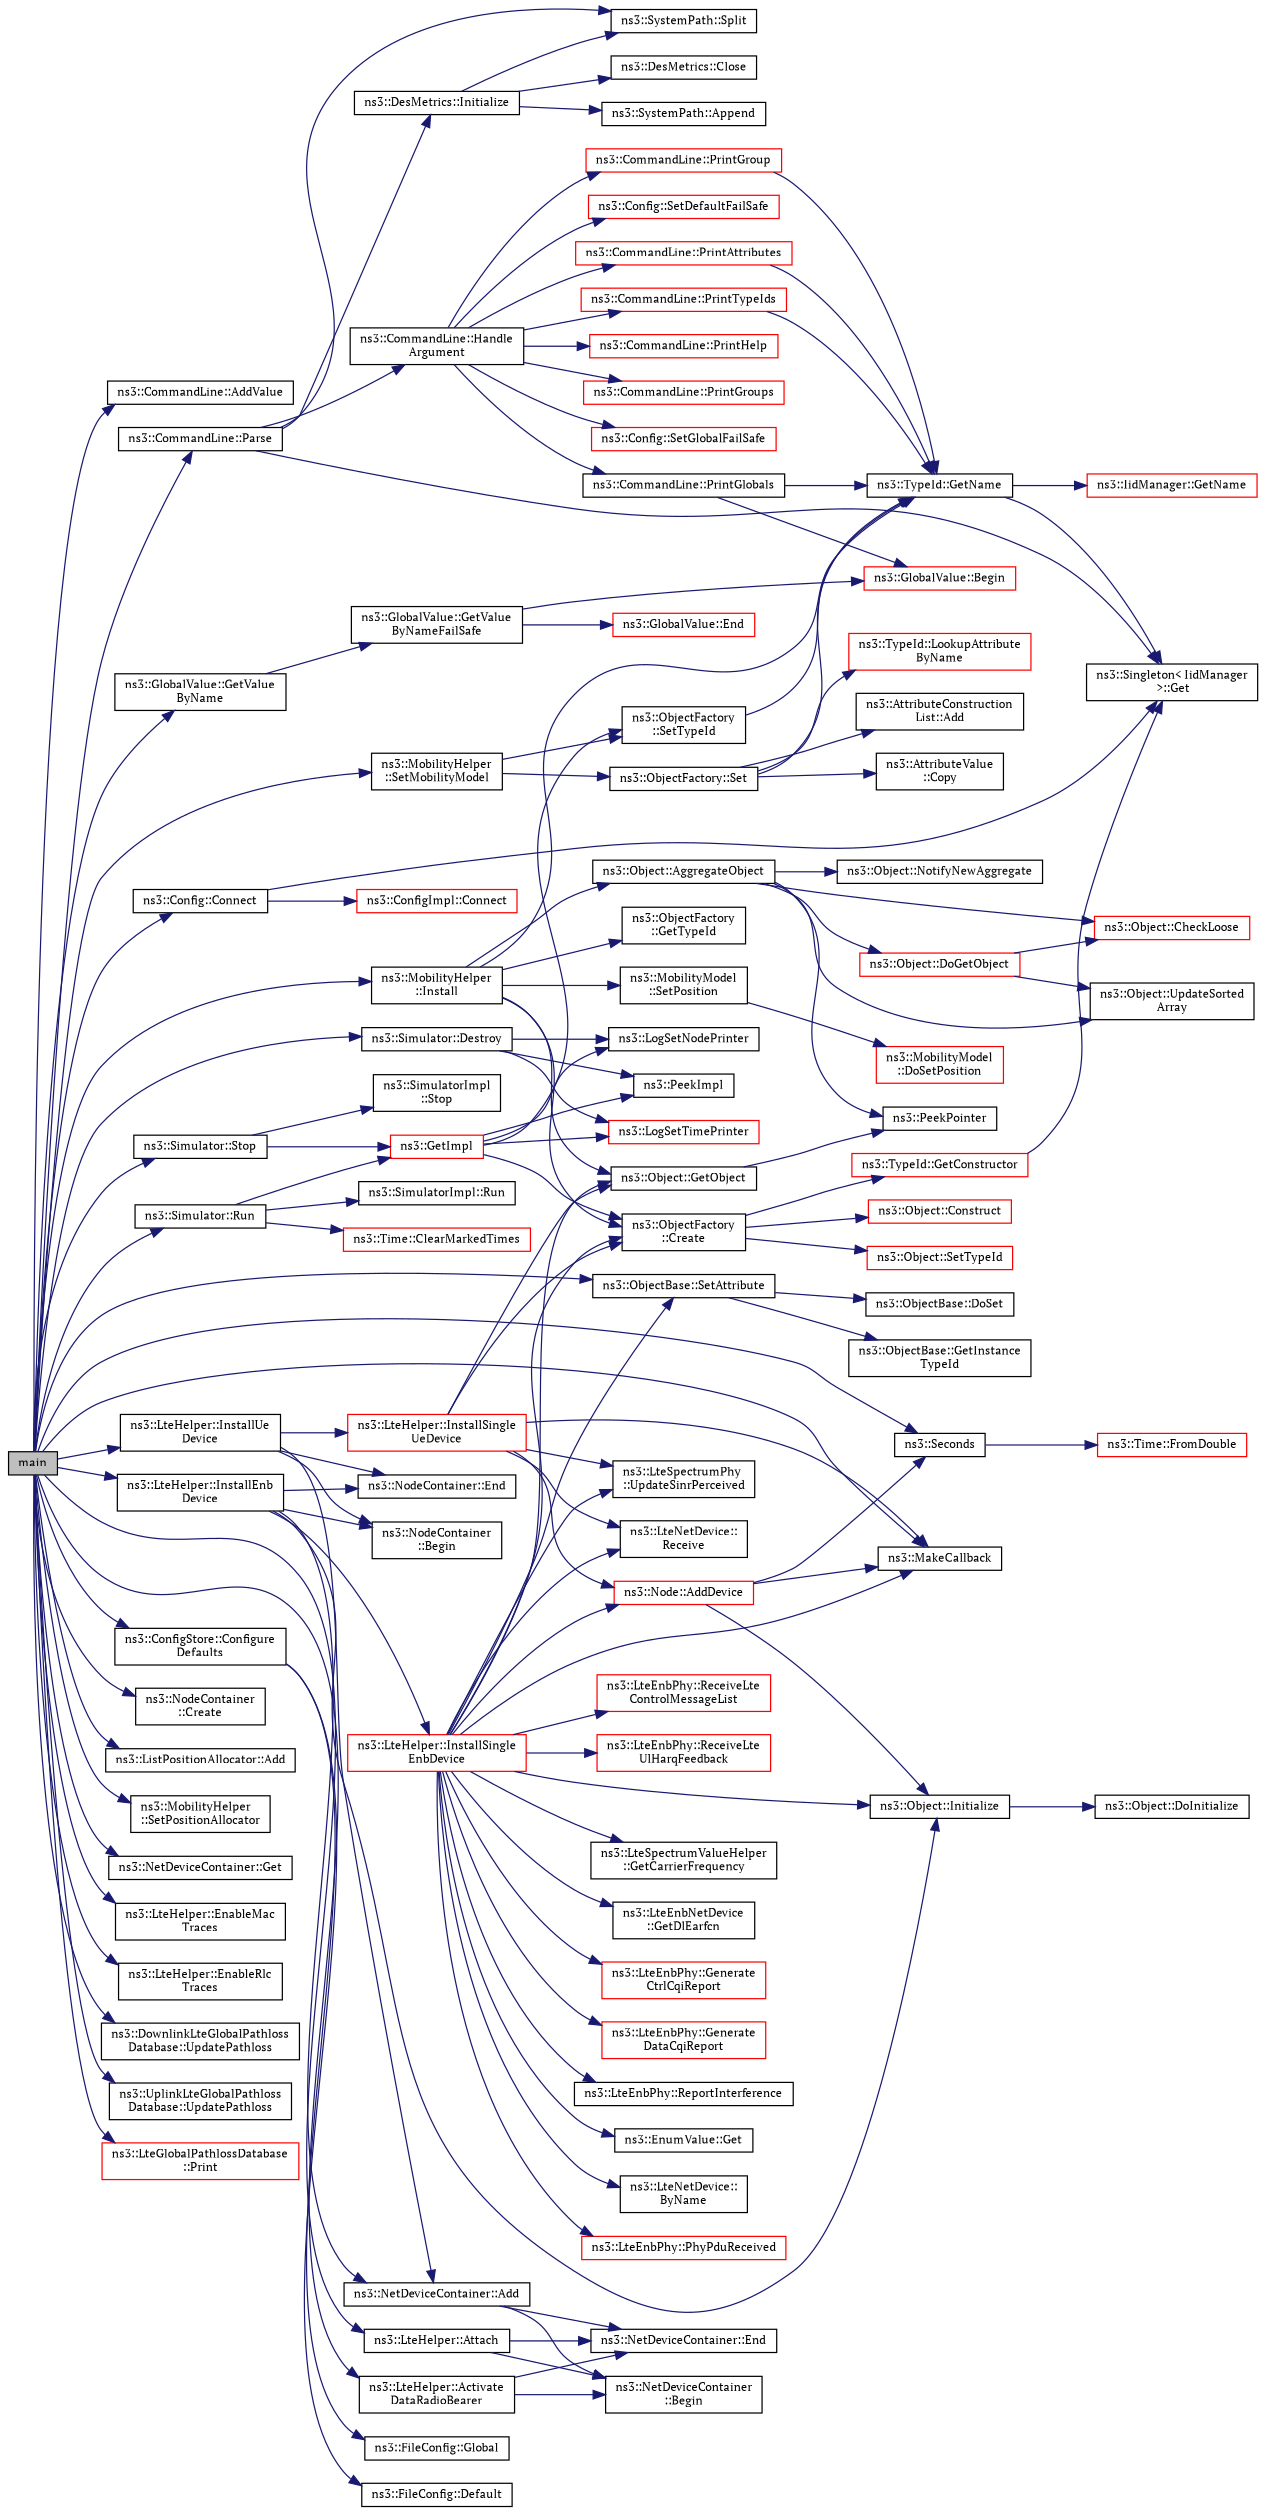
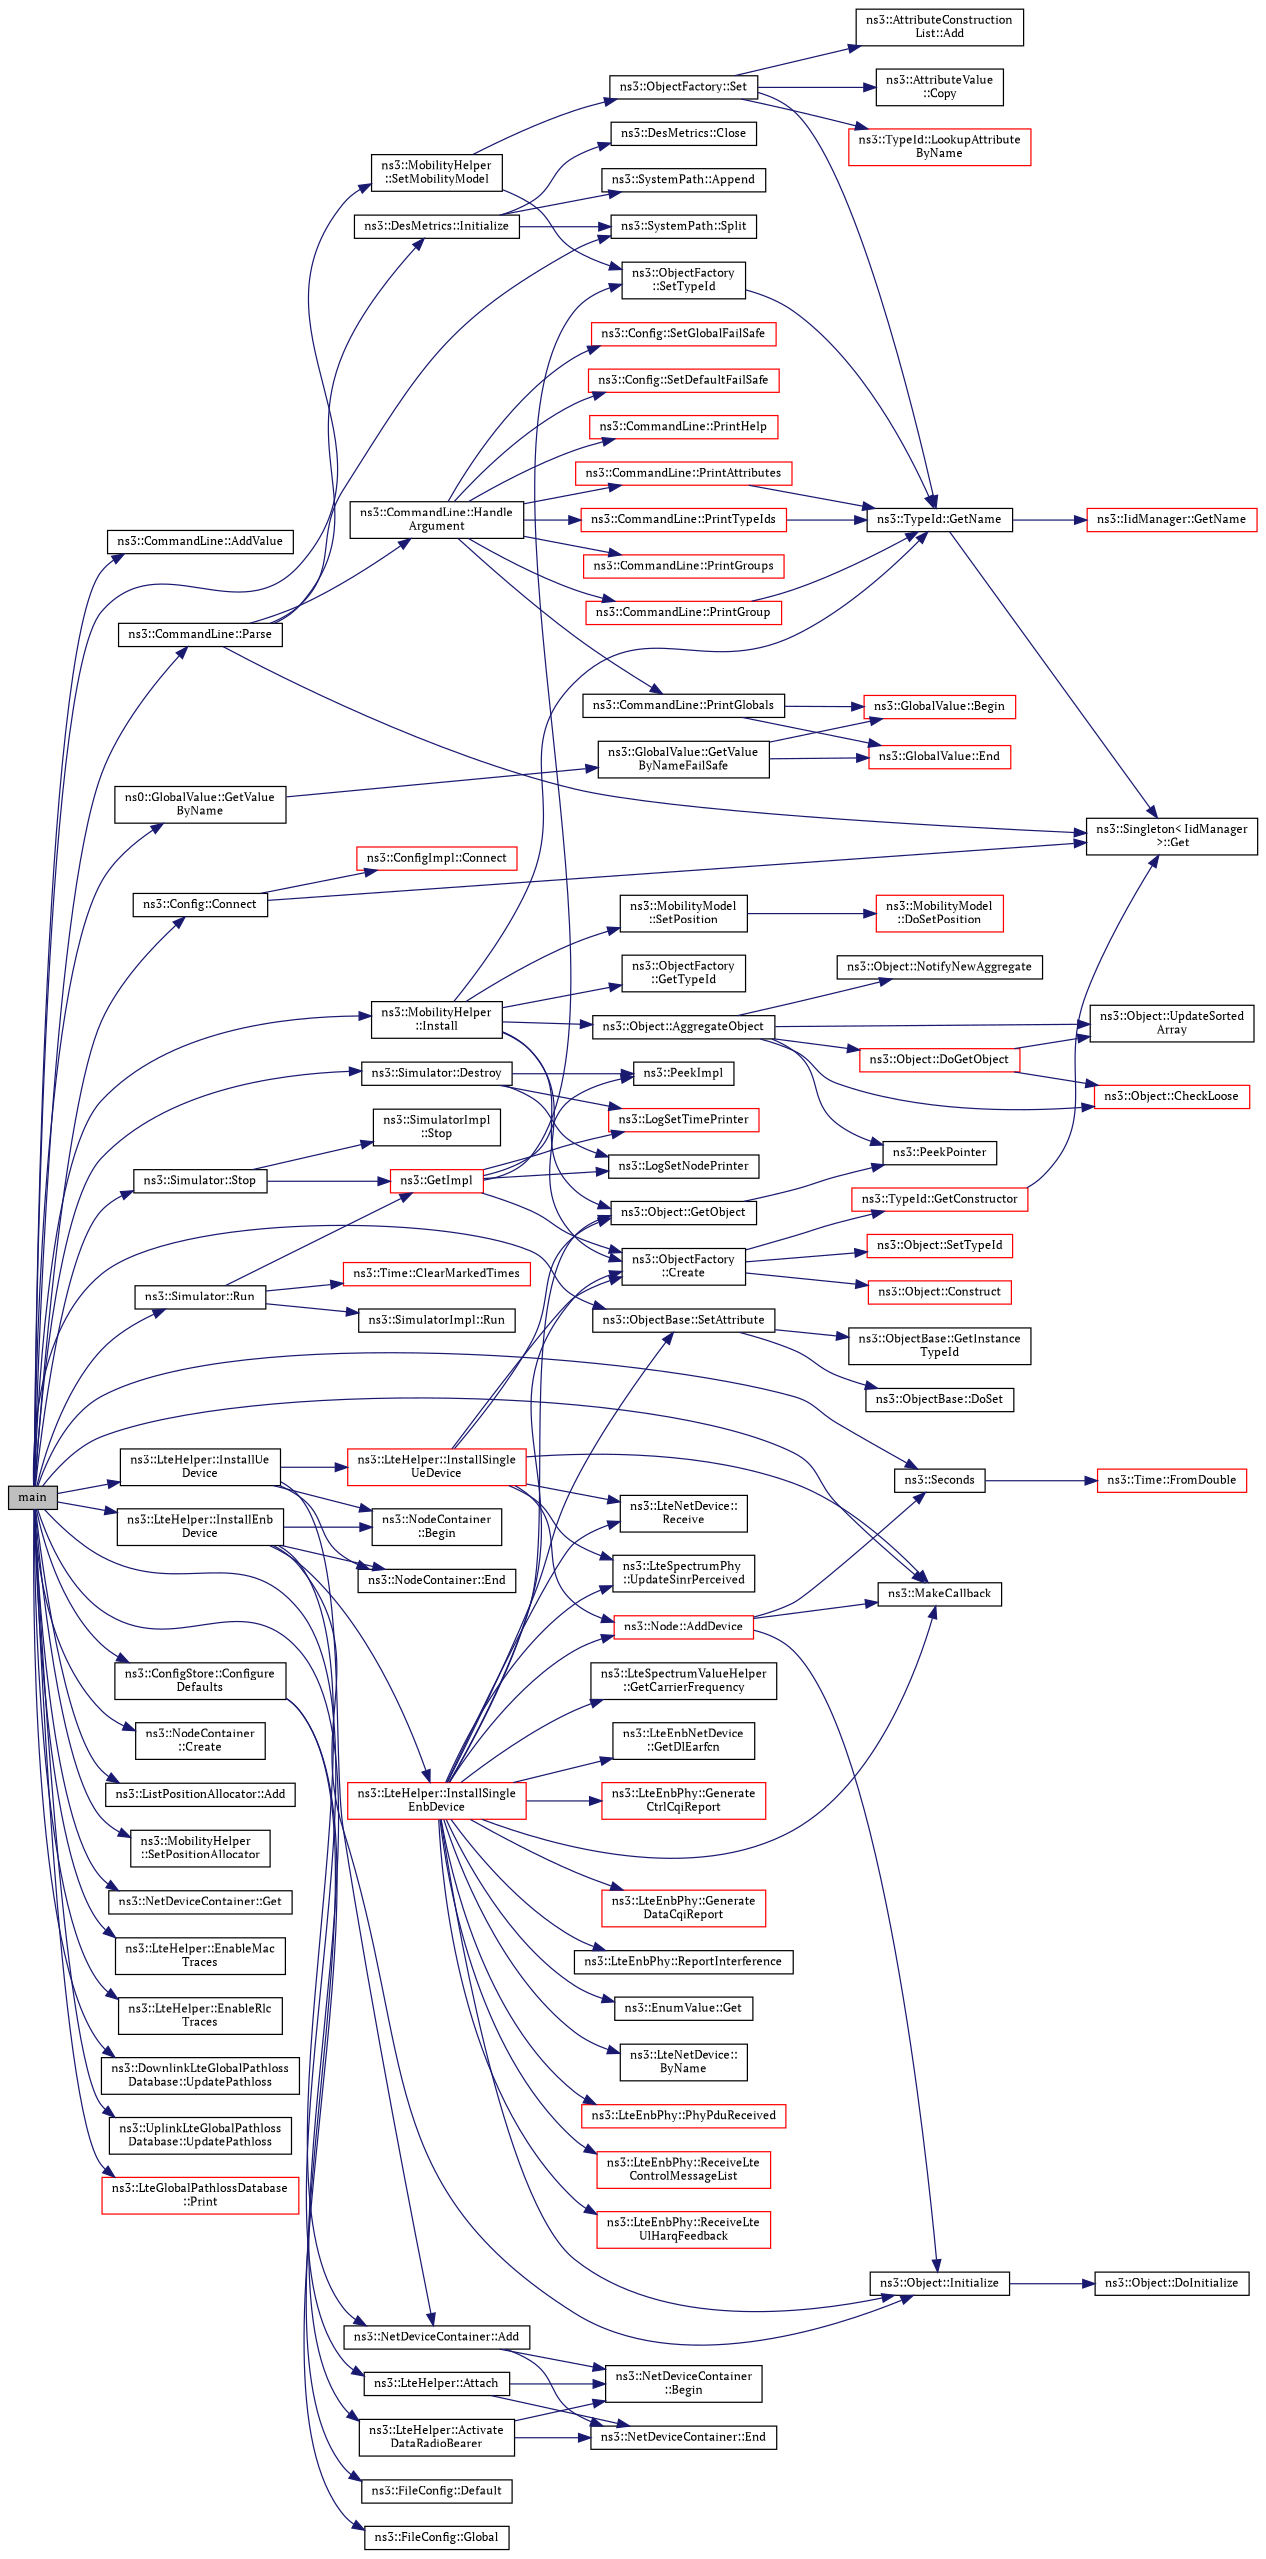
edge "ns3::CommandLine::PrintGlobals" -> "ns3::TypeId::GetName": now "ns3::CommandLine::PrintGlobals" -> "ns3::GlobalValue::End"
node "ns3::GlobalValue::GetValue ByName": label "ns3::GlobalValue::GetValue ByName" -> "ns0::GlobalValue::GetValue ByName"
